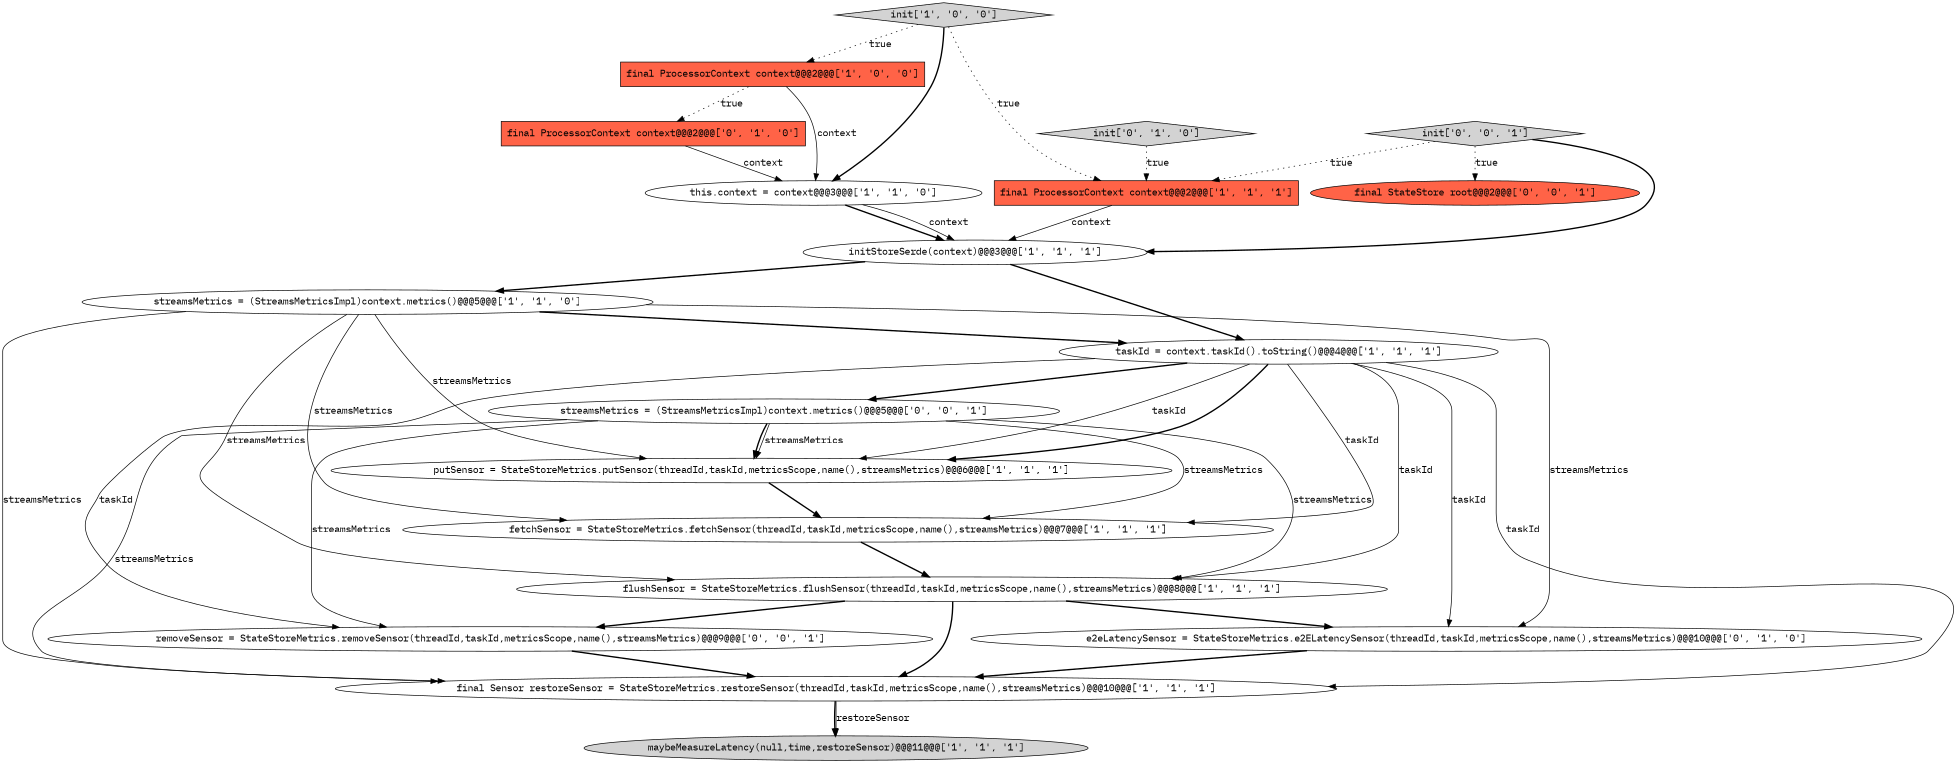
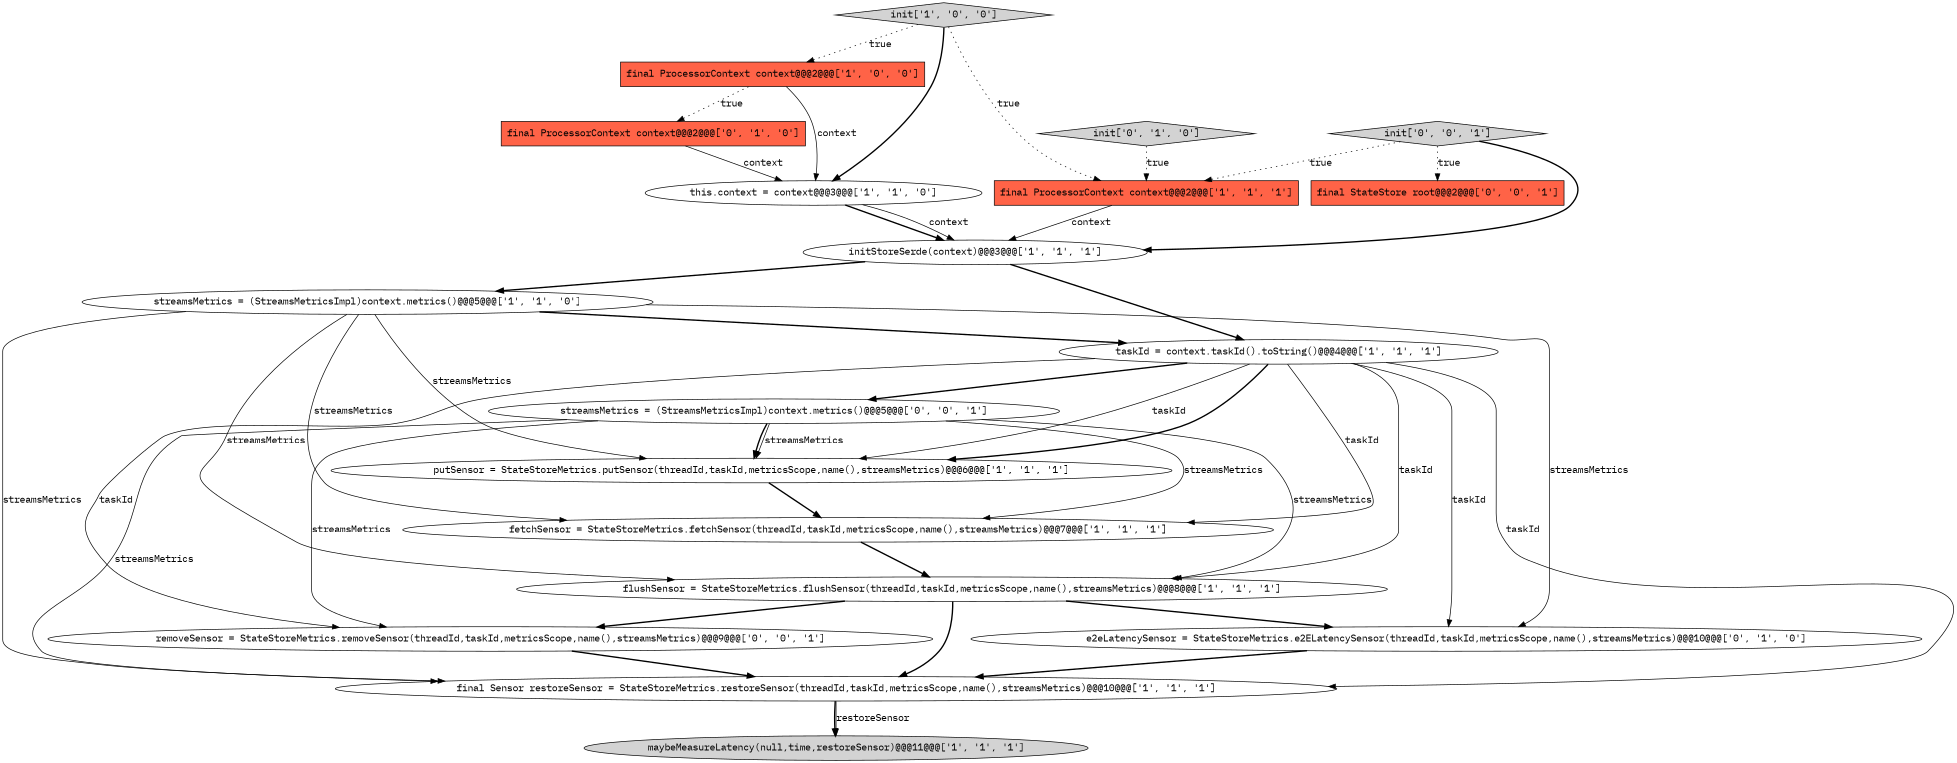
node "final StateStore root@@@2@@@['0', '0', '1']": shape ellipse -> box
